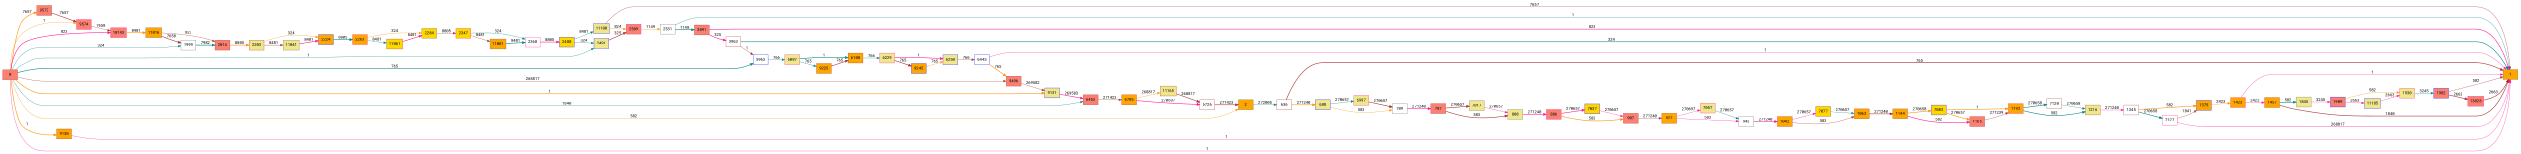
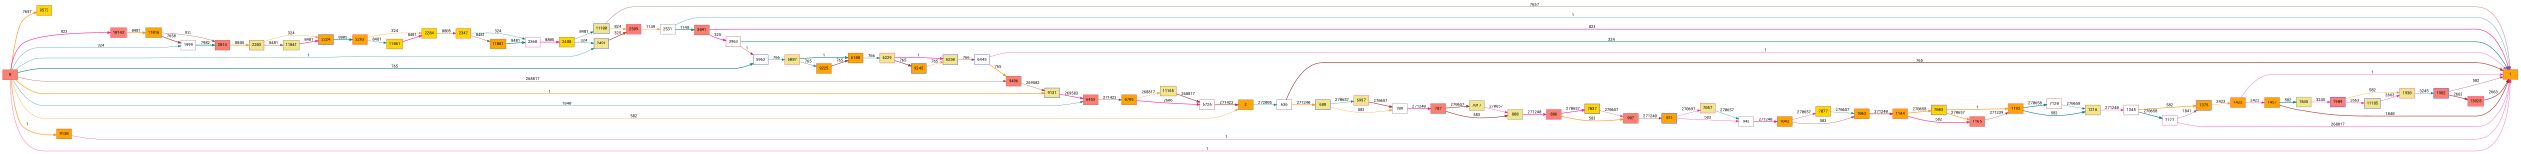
node "9573": fillcolor salmon -> gold
node "9574": removed
node "2488": color blue -> brown
node "1": color gray40 -> deeppink
edge "6705" -> "6726": label "270697" -> "2606"
node "1144": color gray40 -> deeppink
node "922": color brown -> blue
